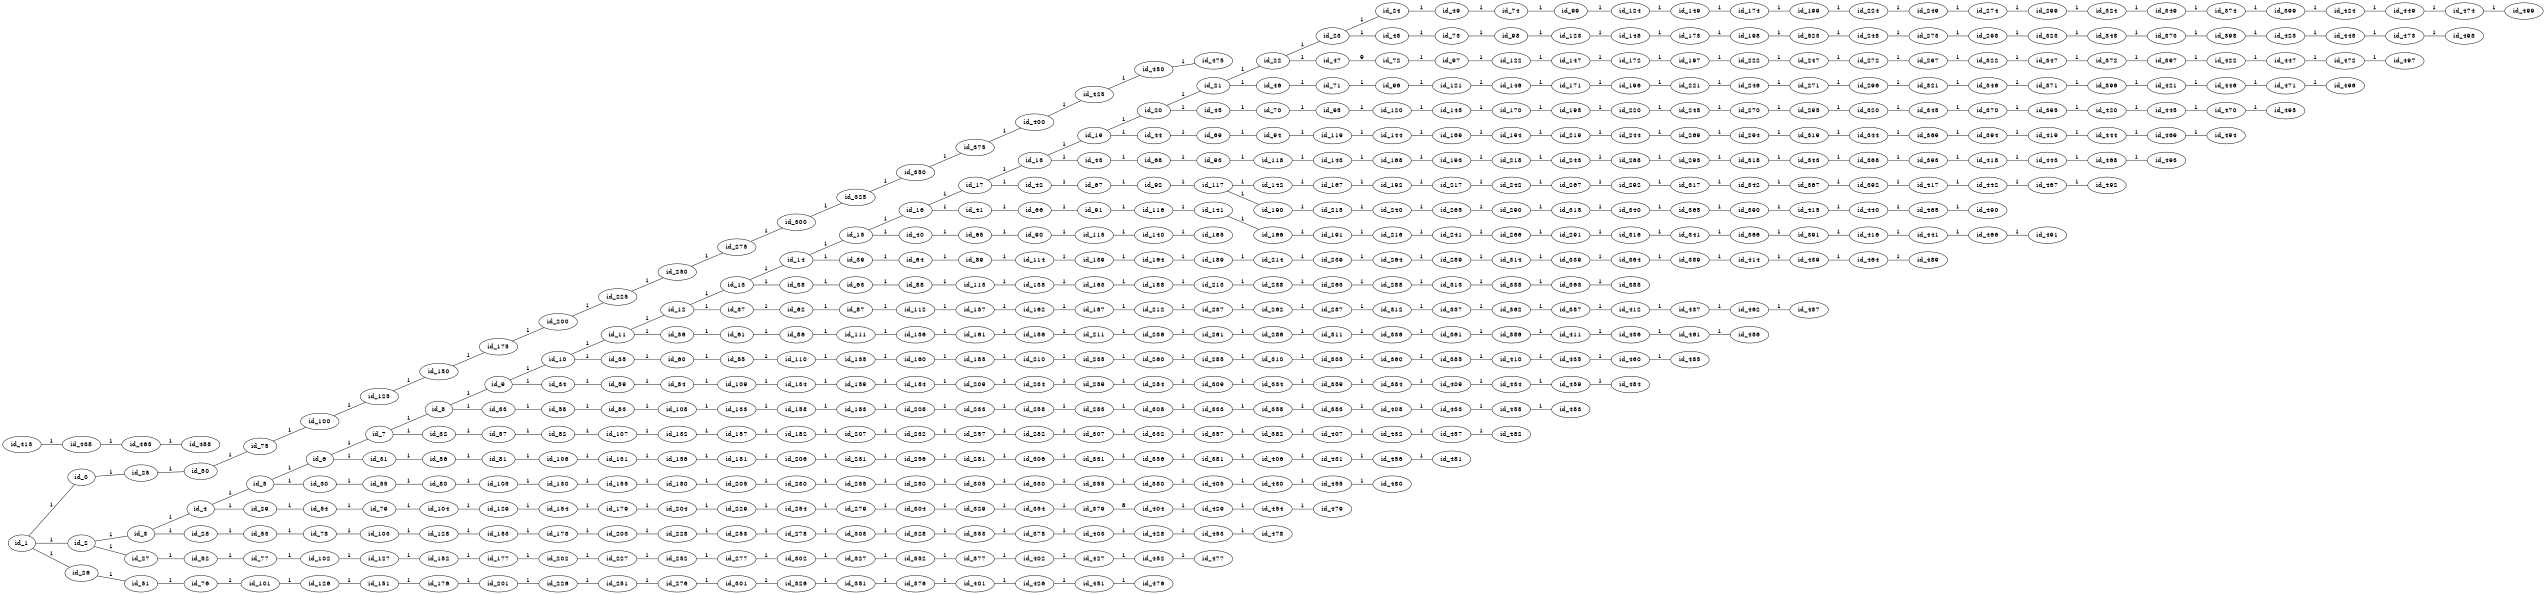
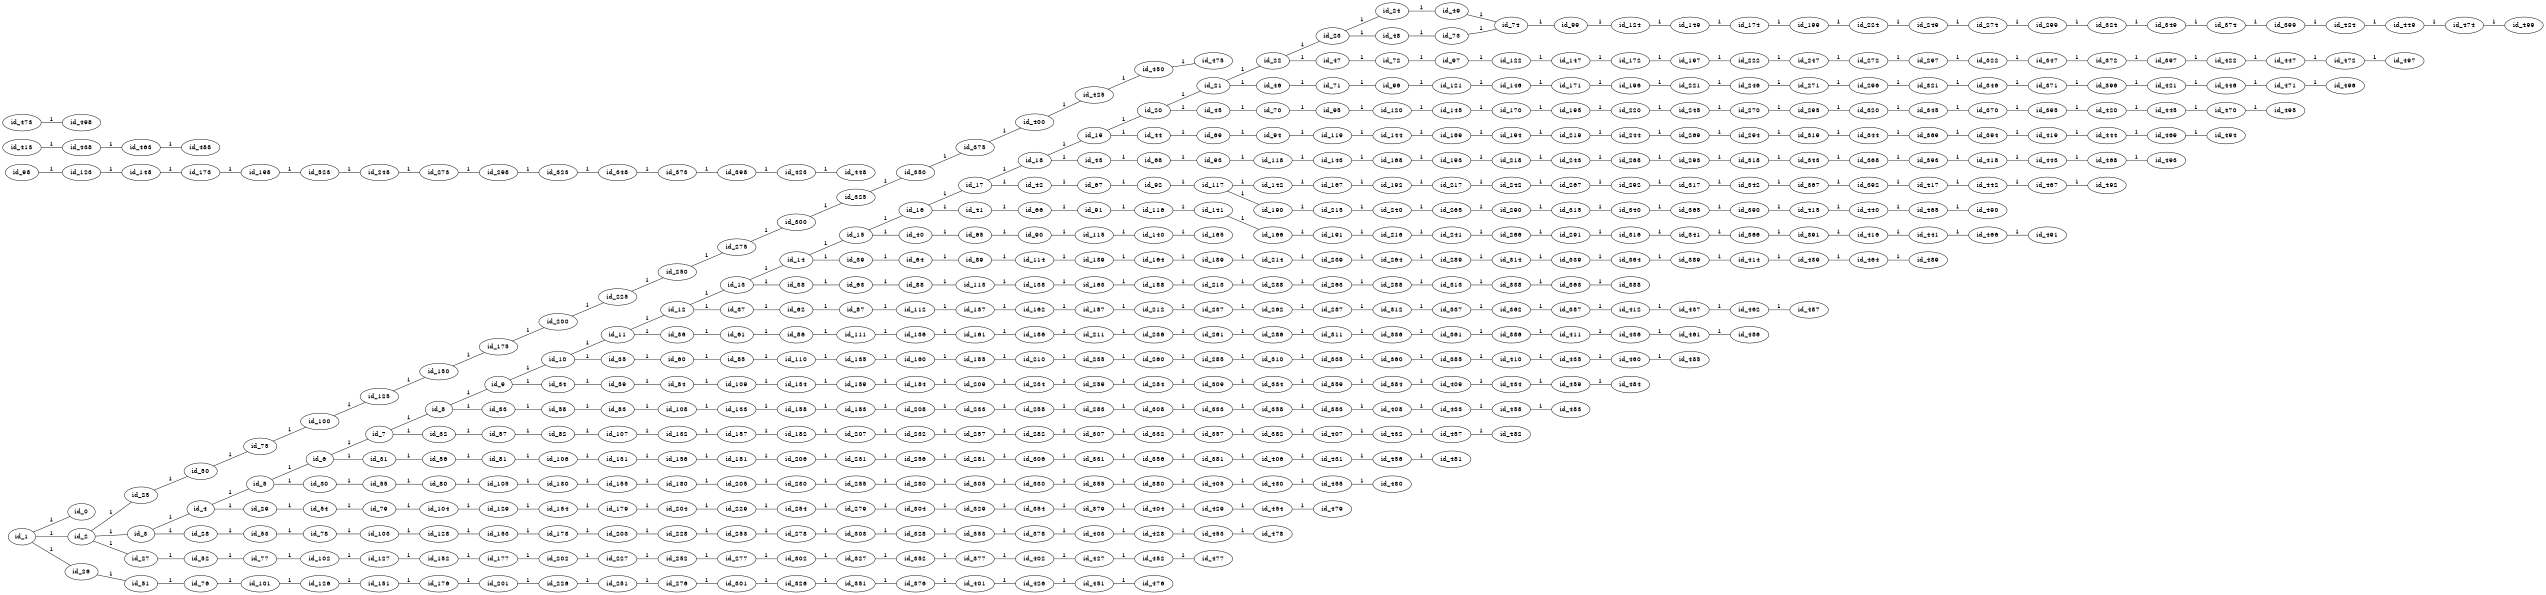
edge "id_73" -- "id_98": now "id_73" -- "id_74"
edge "id_448" -- "id_473": removed, label "1"
edge "id_47" -- "id_72": label "9" -> "1"
edge "id_25" -- "id_0": now "id_25" -- "id_2"
edge "id_379" -- "id_404": label "8" -> "1"
